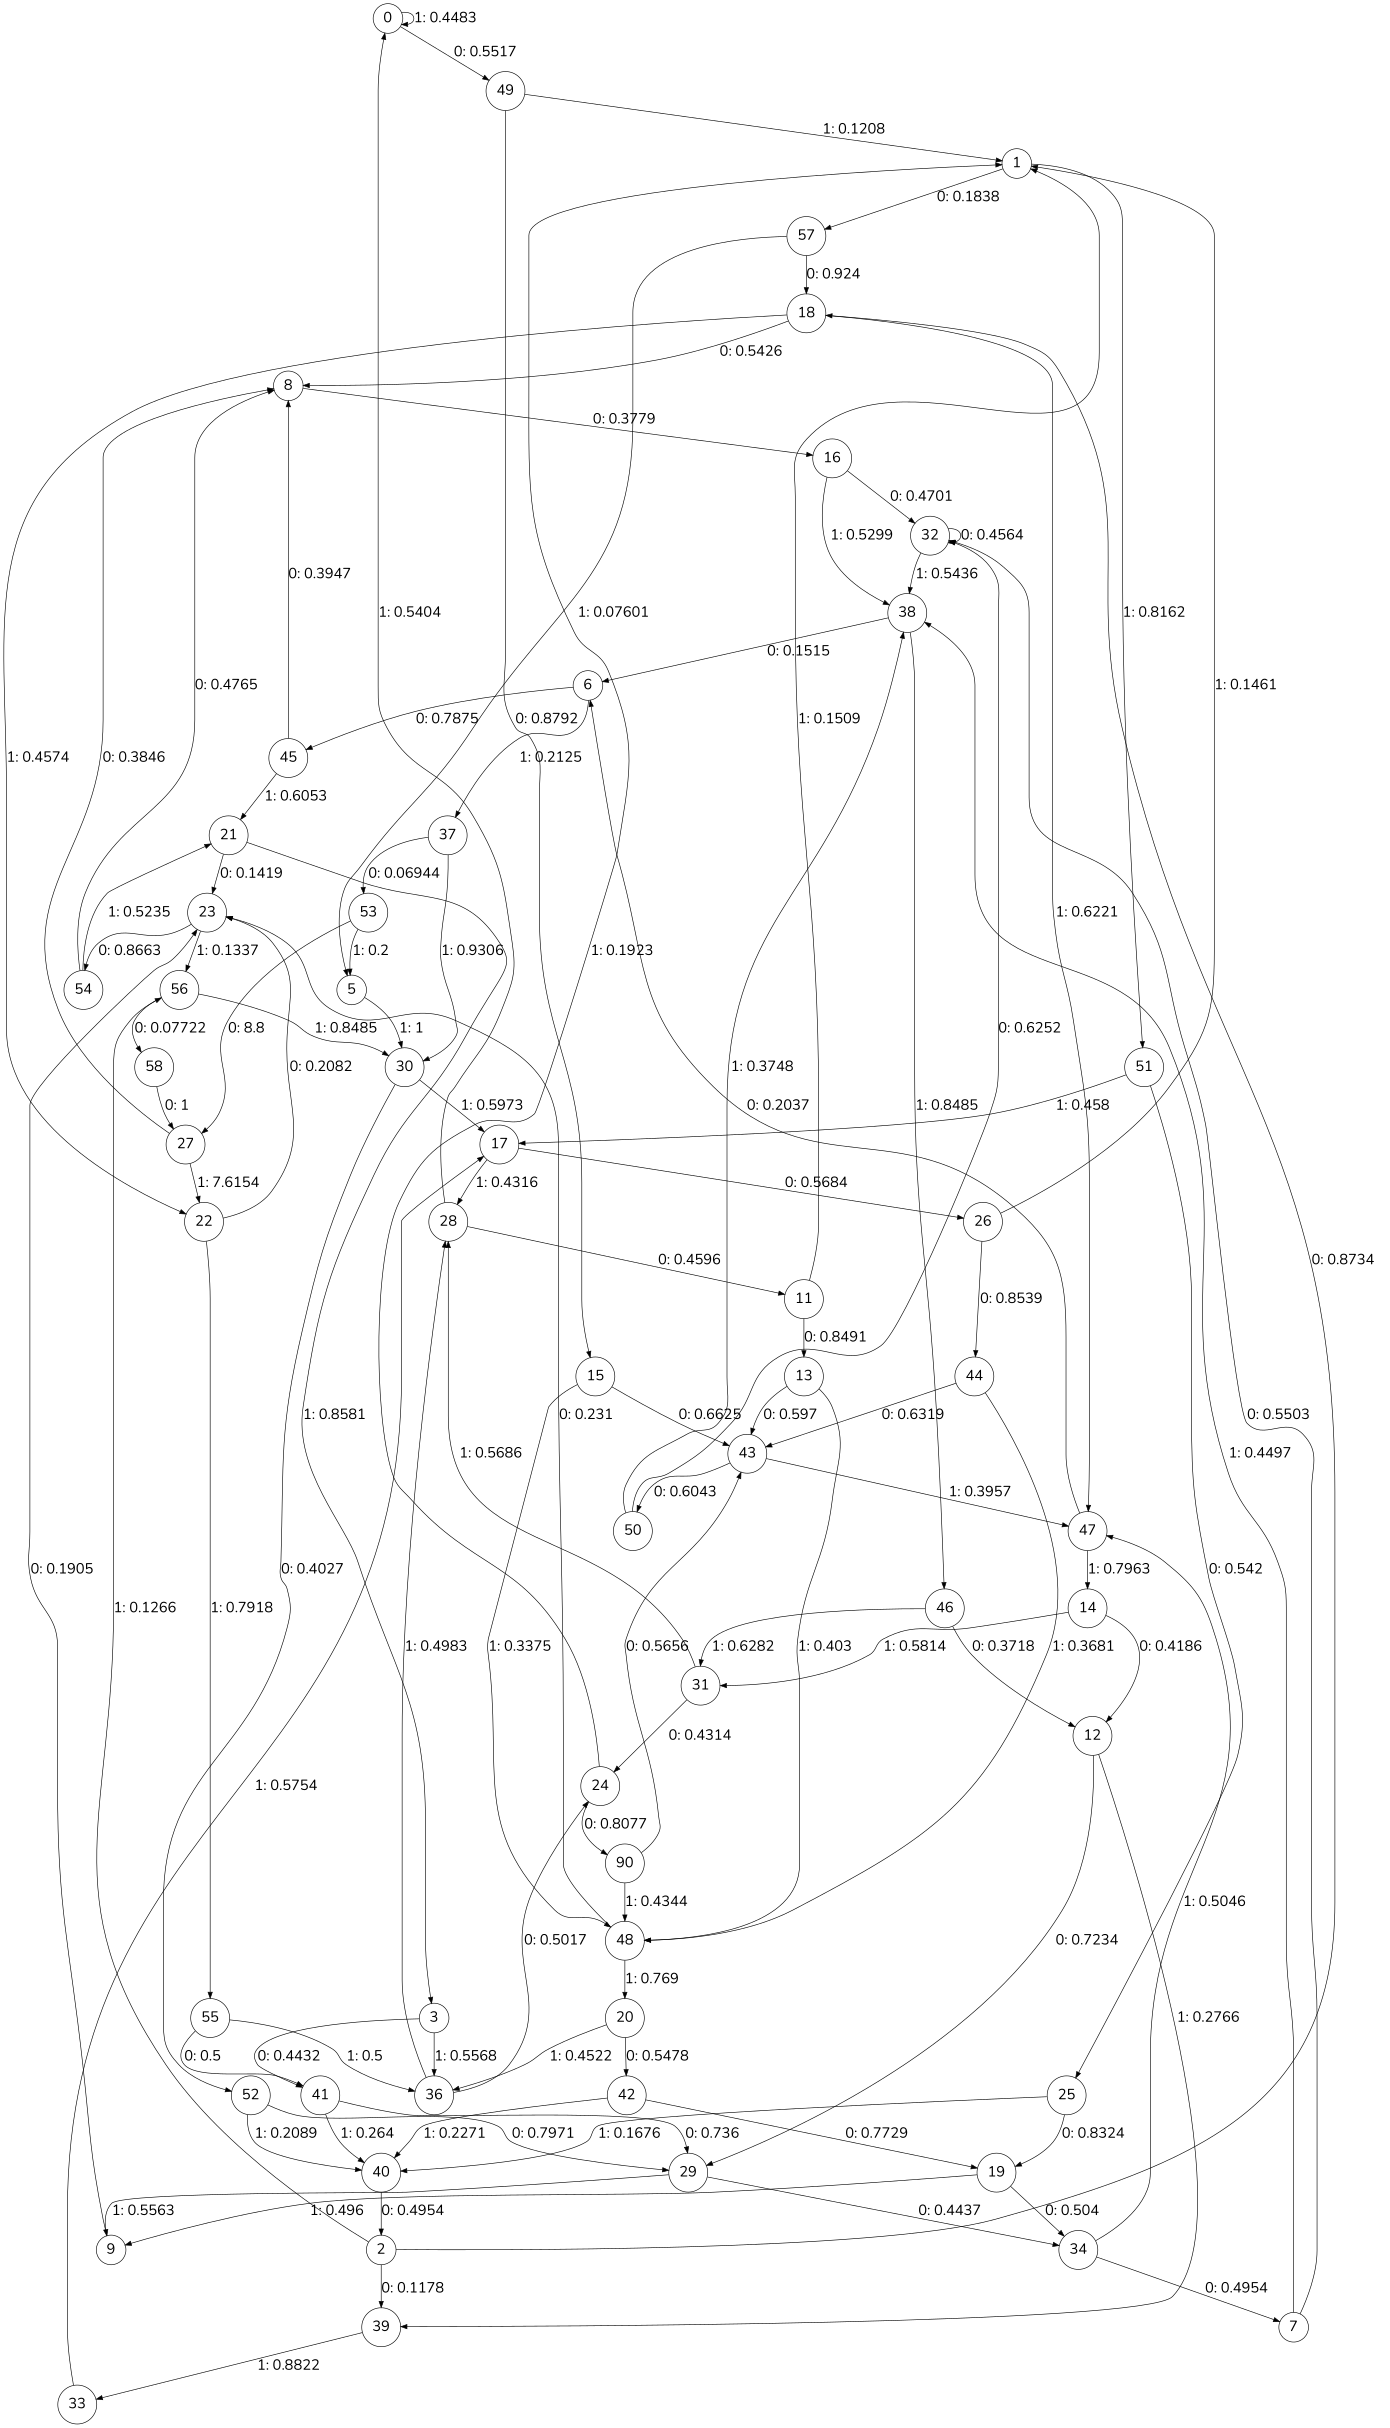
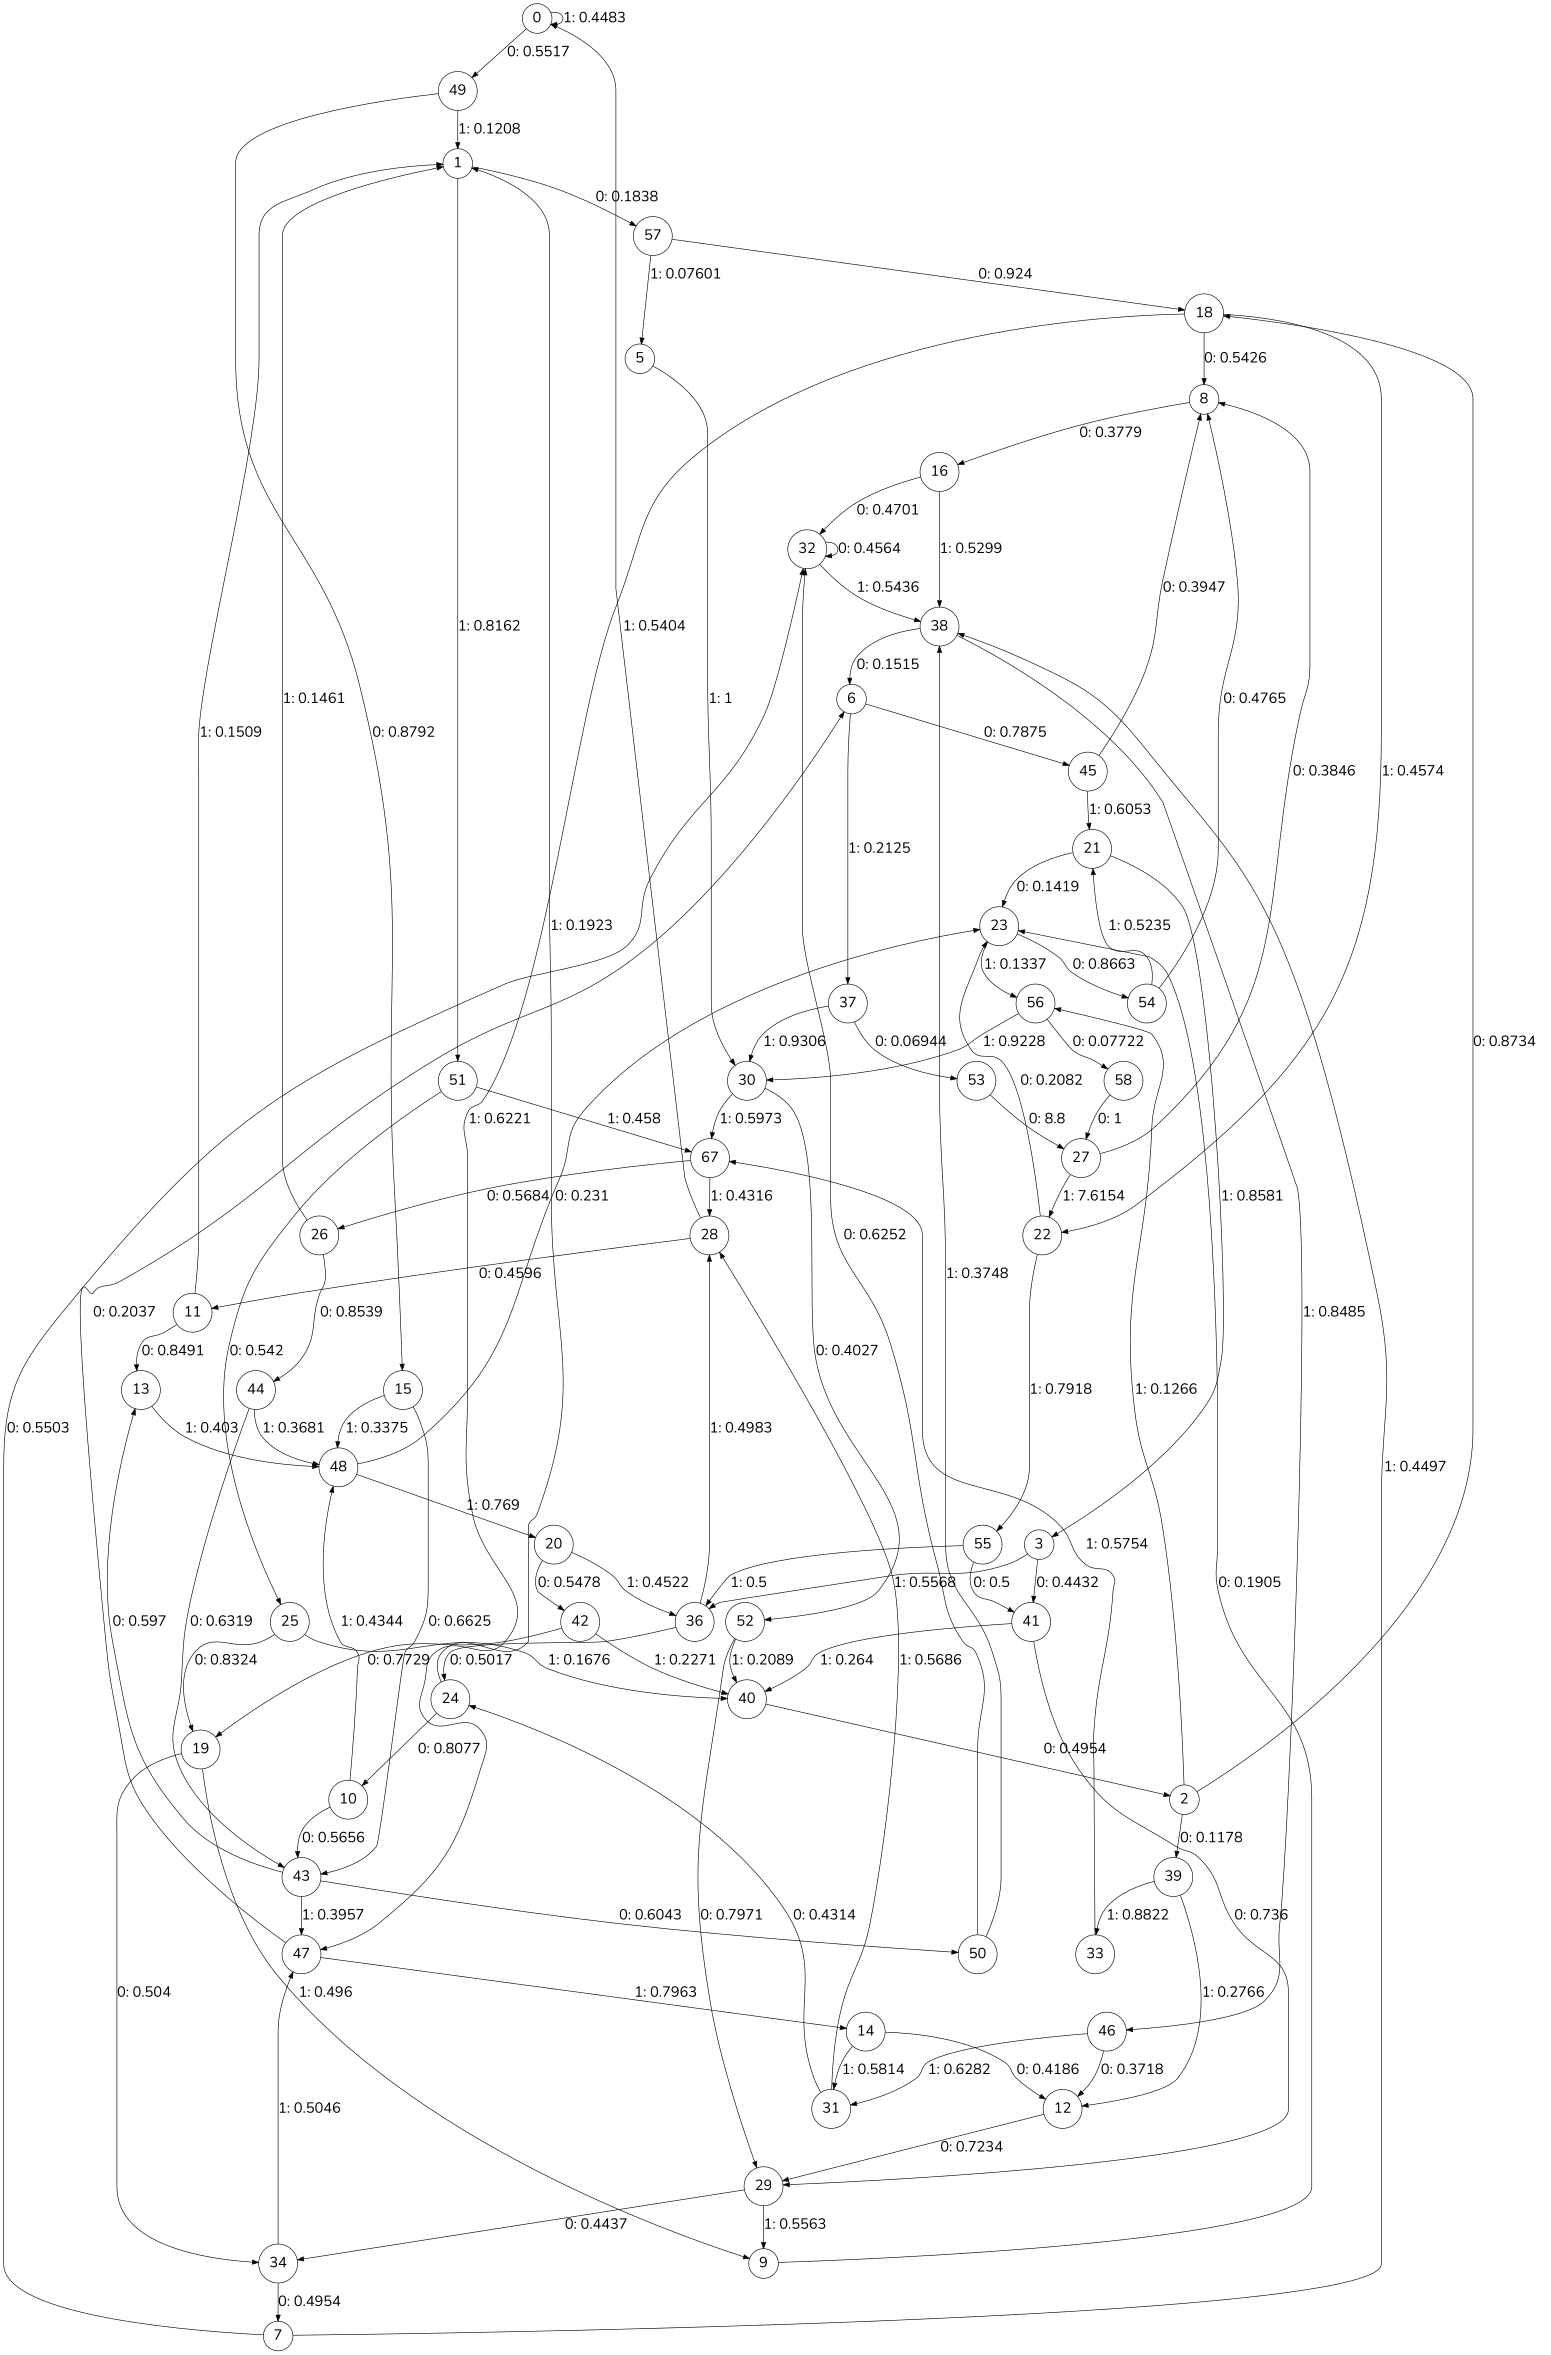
edge "53" -> "5": removed, label "1: 0.2"
edge "56" -> "30": label "1: 0.8485   " -> "1: 0.9228   "
node "17": label "17" -> "67"
edge "13" -> "43": reversed
node "90": label "90" -> "10"
edge "12" -> "39": reversed
